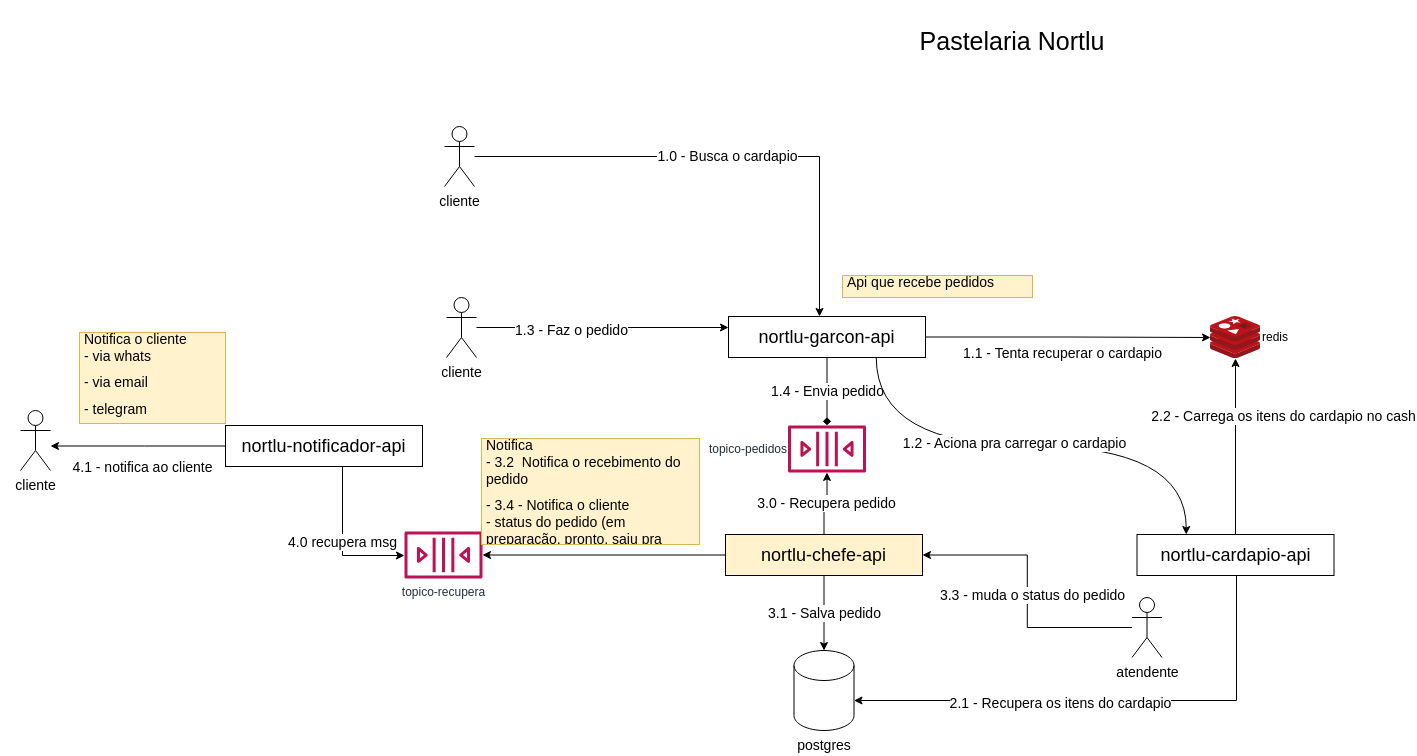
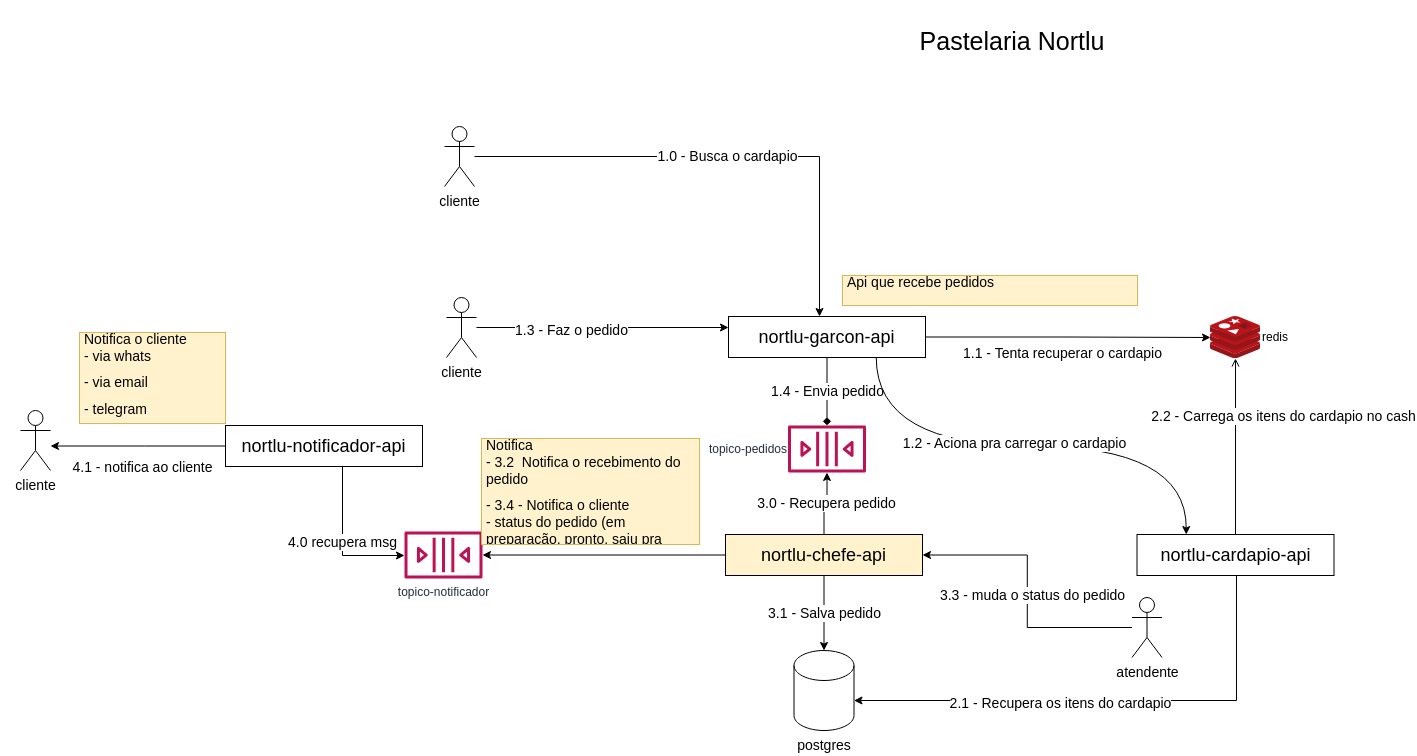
node "Api que recebe pedidos": size 190x22 -> 295x30
edge "nortlu-cardapio-api" -> "redis": arrowhead classic -> open
node "topico-recupera": label "topico-recupera" -> "topico-notificador"
